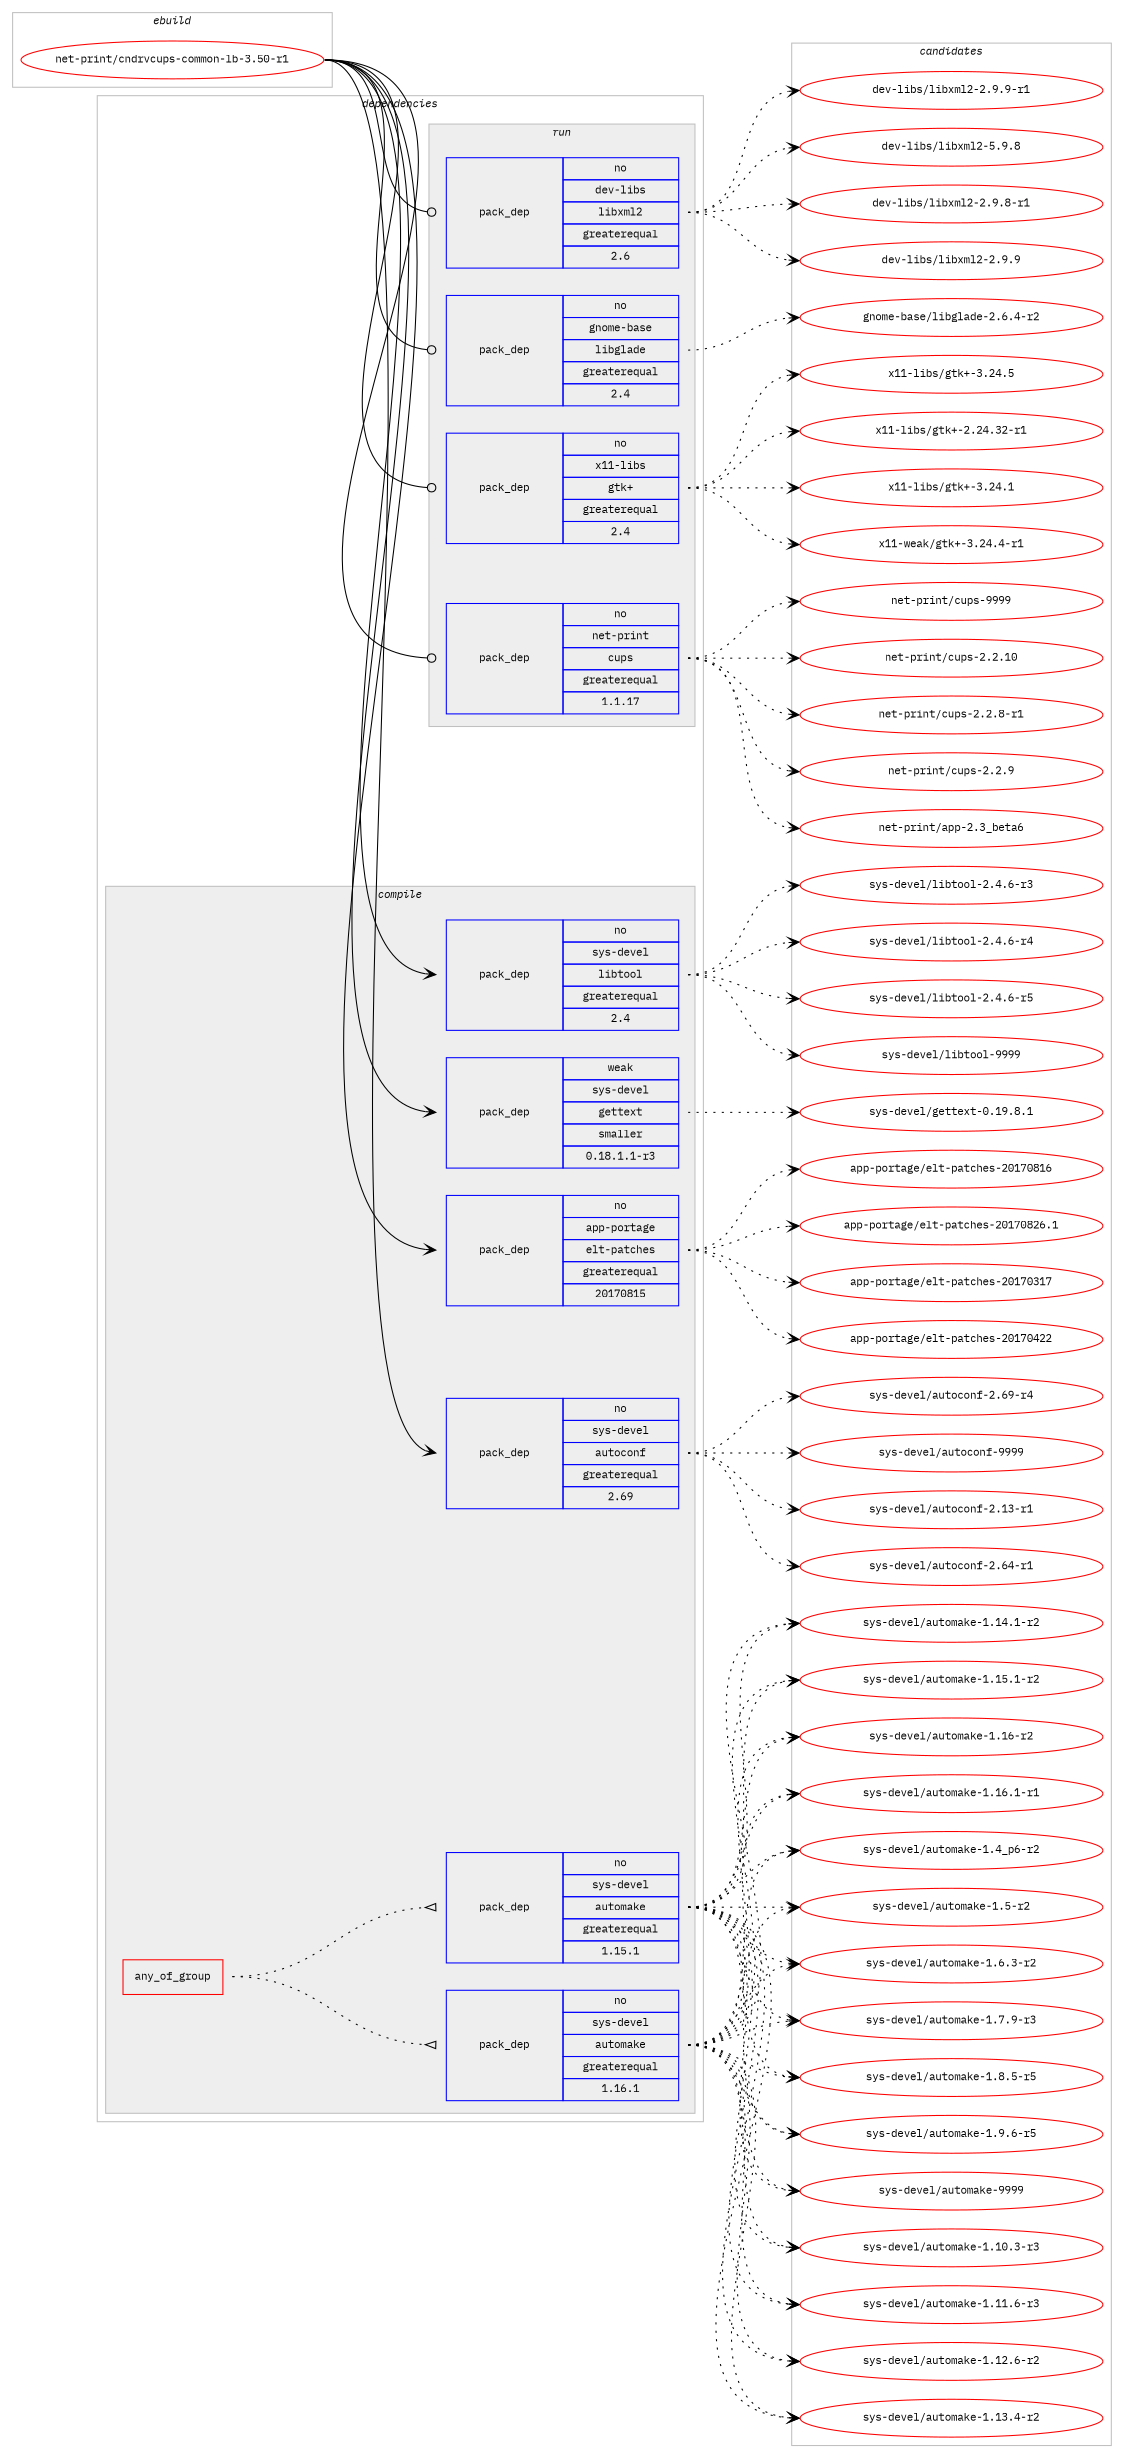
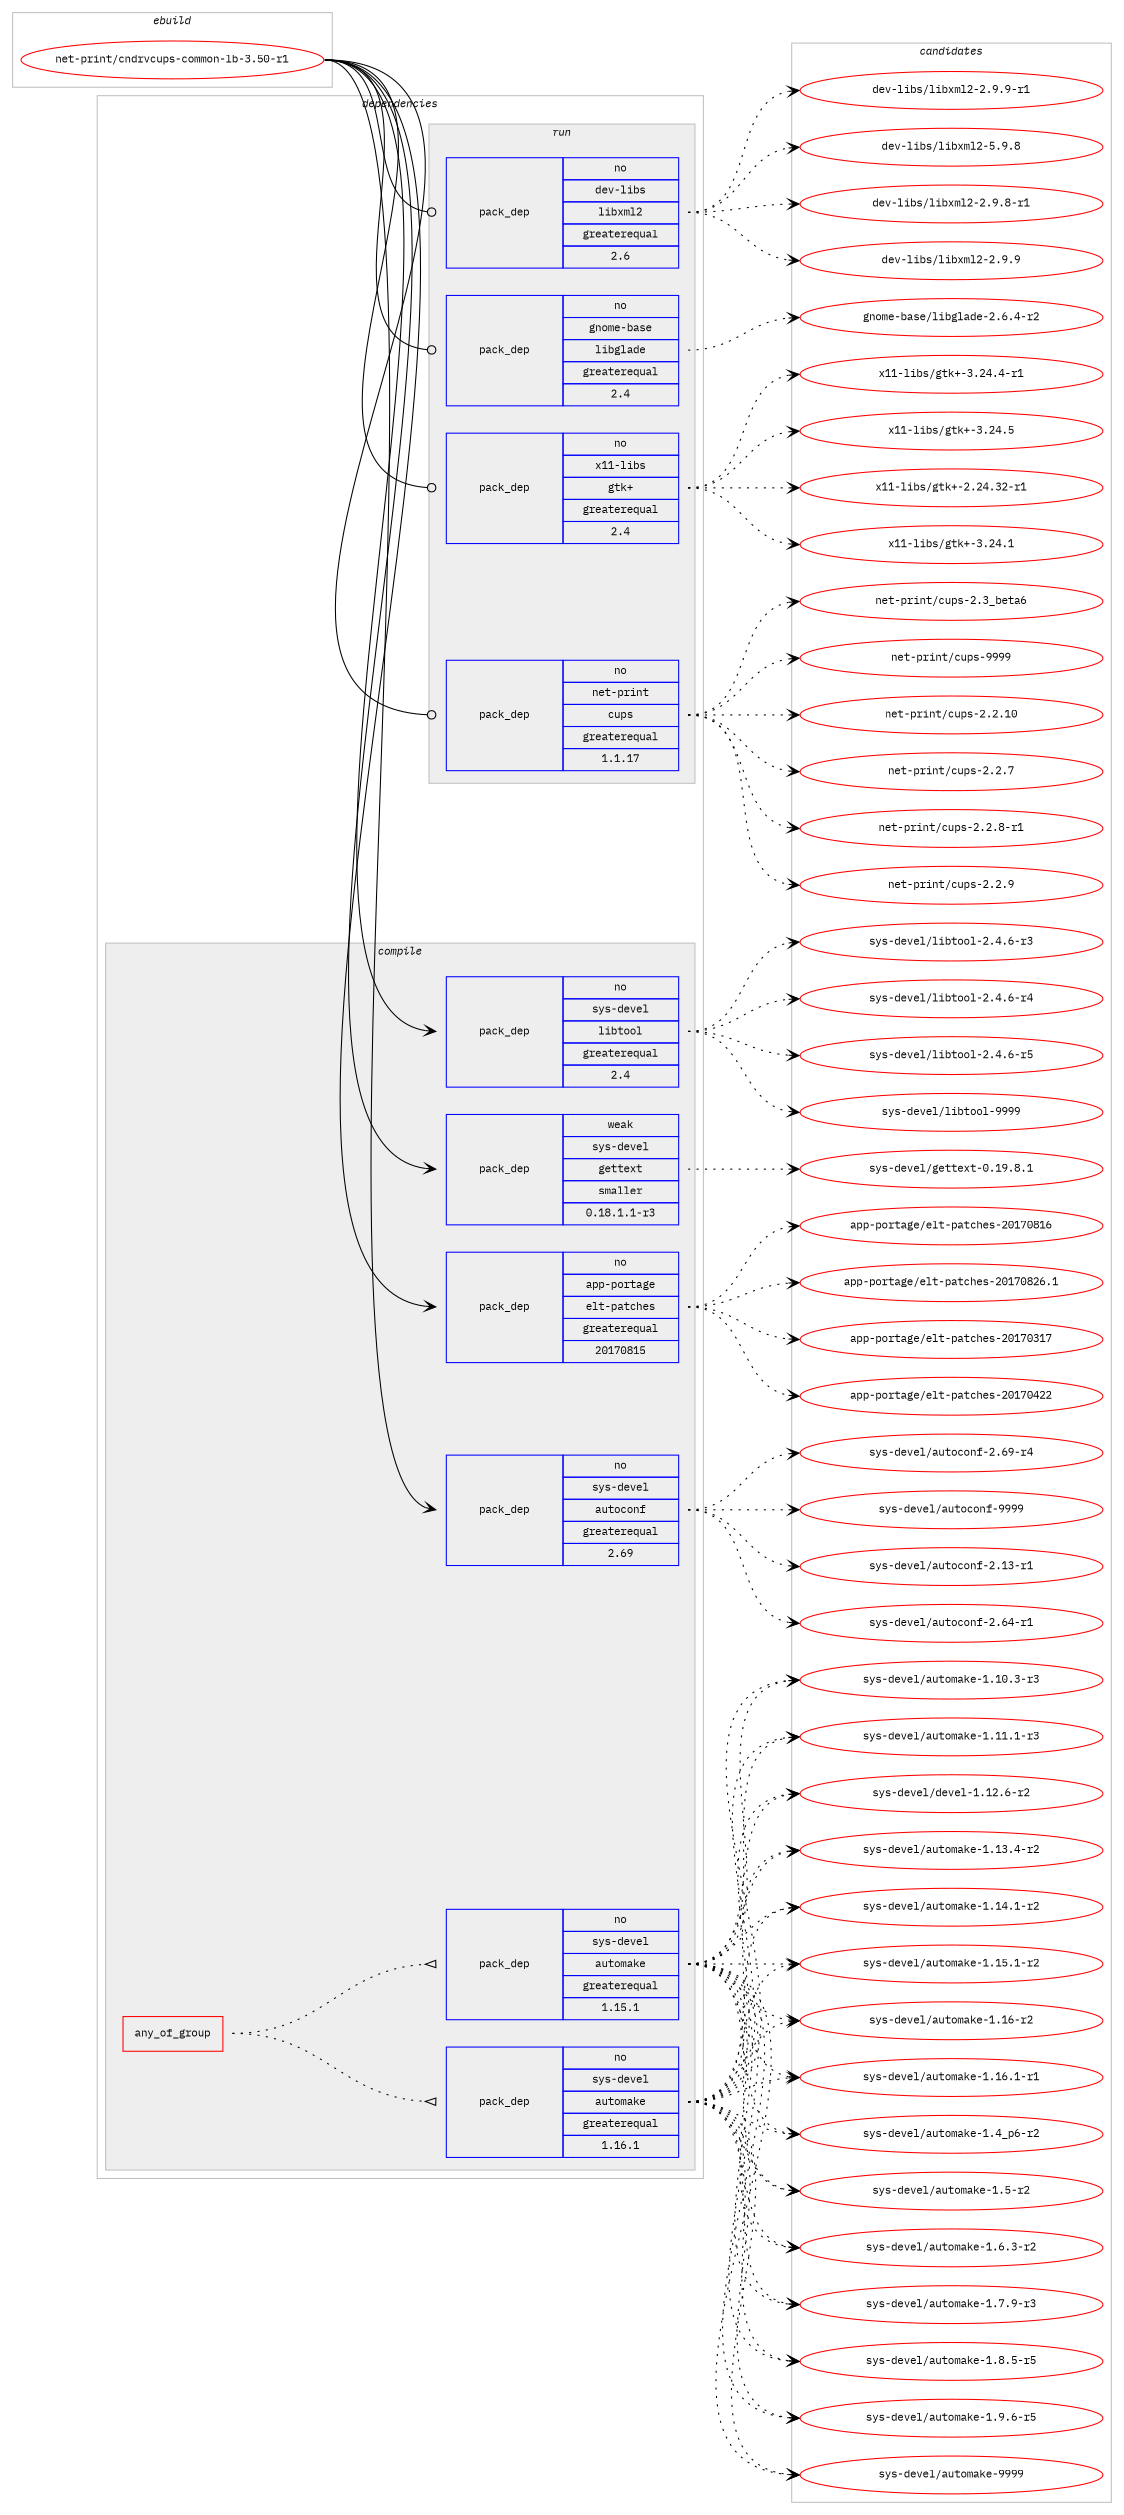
node "x11-weak/gtk+-3.24.4-r1": label "x11-weak/gtk+-3.24.4-r1" -> "x11-libs/gtk+-3.24.4-r1"
node "net-print/cups-2.2.7": added
node "net-print/app-2.3_beta6": label "net-print/app-2.3_beta6" -> "net-print/cups-2.3_beta6"
node "sys-devel/automake-1.11.6-r3": label "sys-devel/automake-1.11.6-r3" -> "sys-devel/automake-1.11.1-r3"
node "sys-devel/automake-1.12.6-r2": label "sys-devel/automake-1.12.6-r2" -> "sys-devel/devel-1.12.6-r2"
